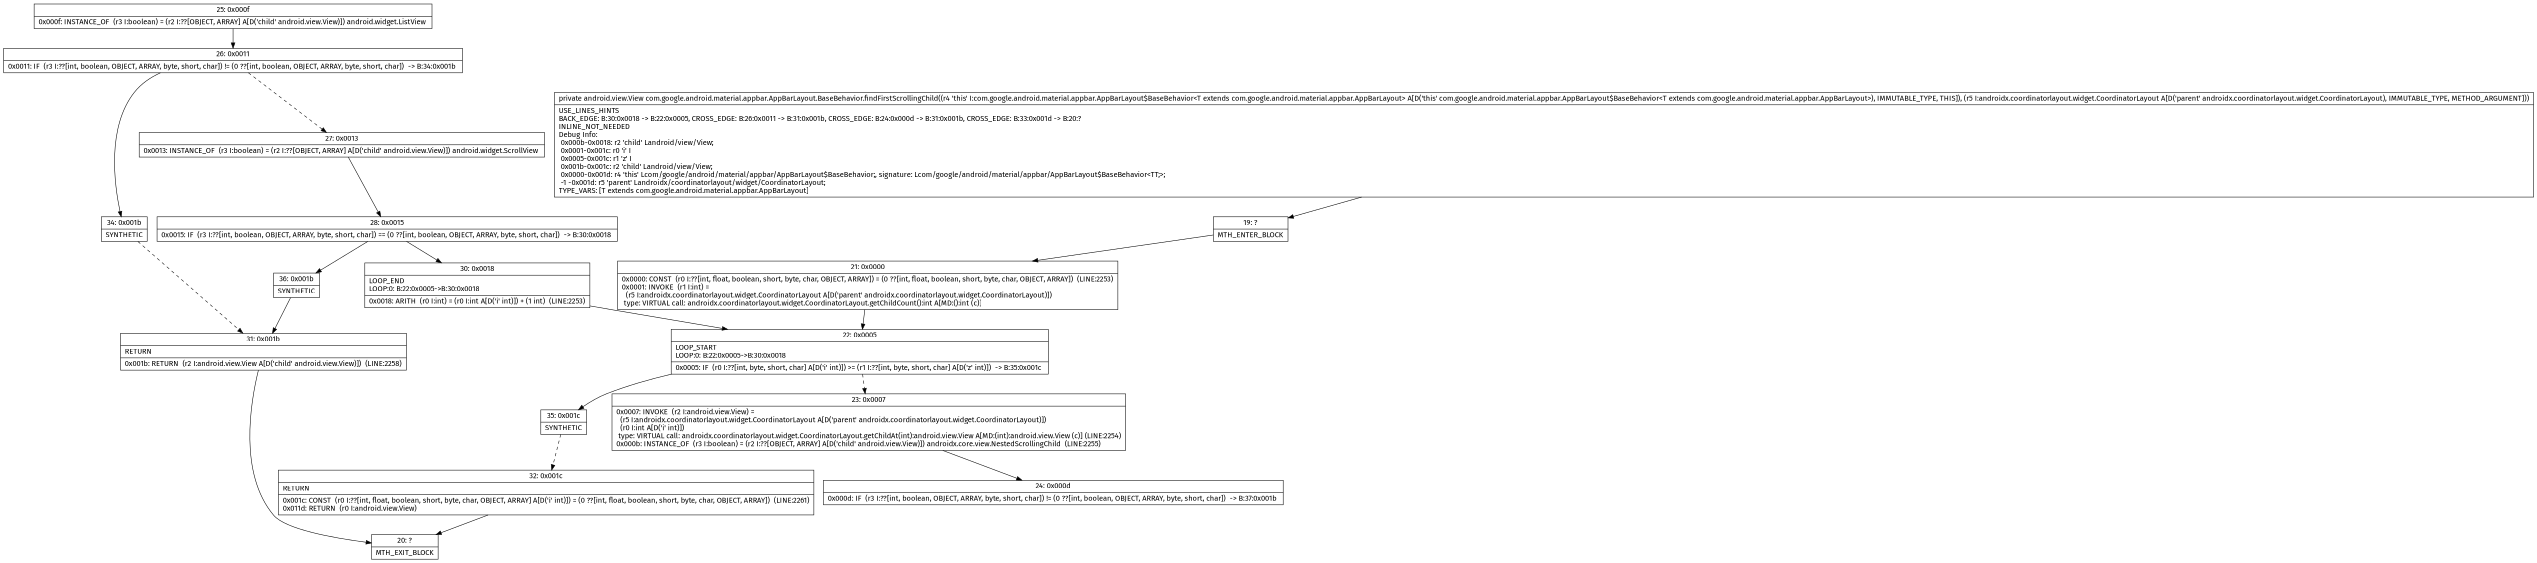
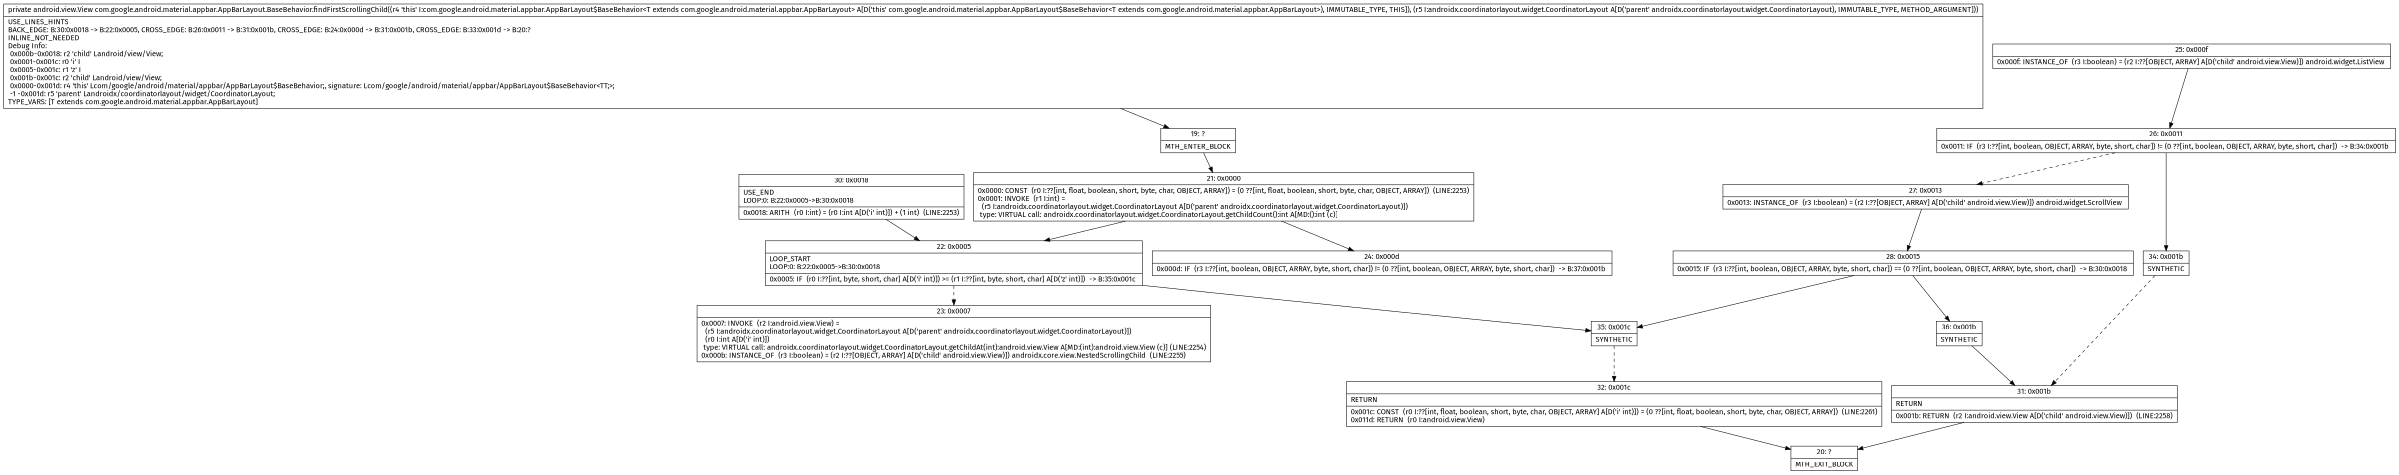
edge "28: 0x0015" -> "30: 0x0018": now "28: 0x0015" -> "35: 0x001c"
node "30: 0x0018": text "LOOP_END" -> "USE_END"
edge "23: 0x0007" -> "24: 0x000d": now "21: 0x0000" -> "24: 0x000d"
